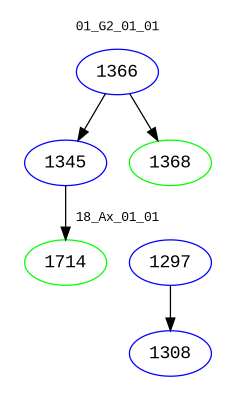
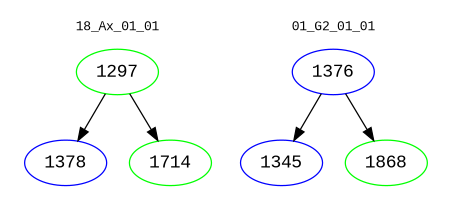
node "1366": label "1366" -> "1376"
node "1368": label "1368" -> "1868"
edge "1345" -> "1714": now "1297" -> "1714"
node "1297": color blue -> green
node "1308": label "1308" -> "1378"
